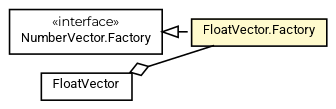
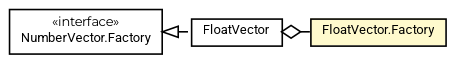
edge "FloatVector.Factory" -> "NumberVector.Factory": now "FloatVector" -> "NumberVector.Factory"
